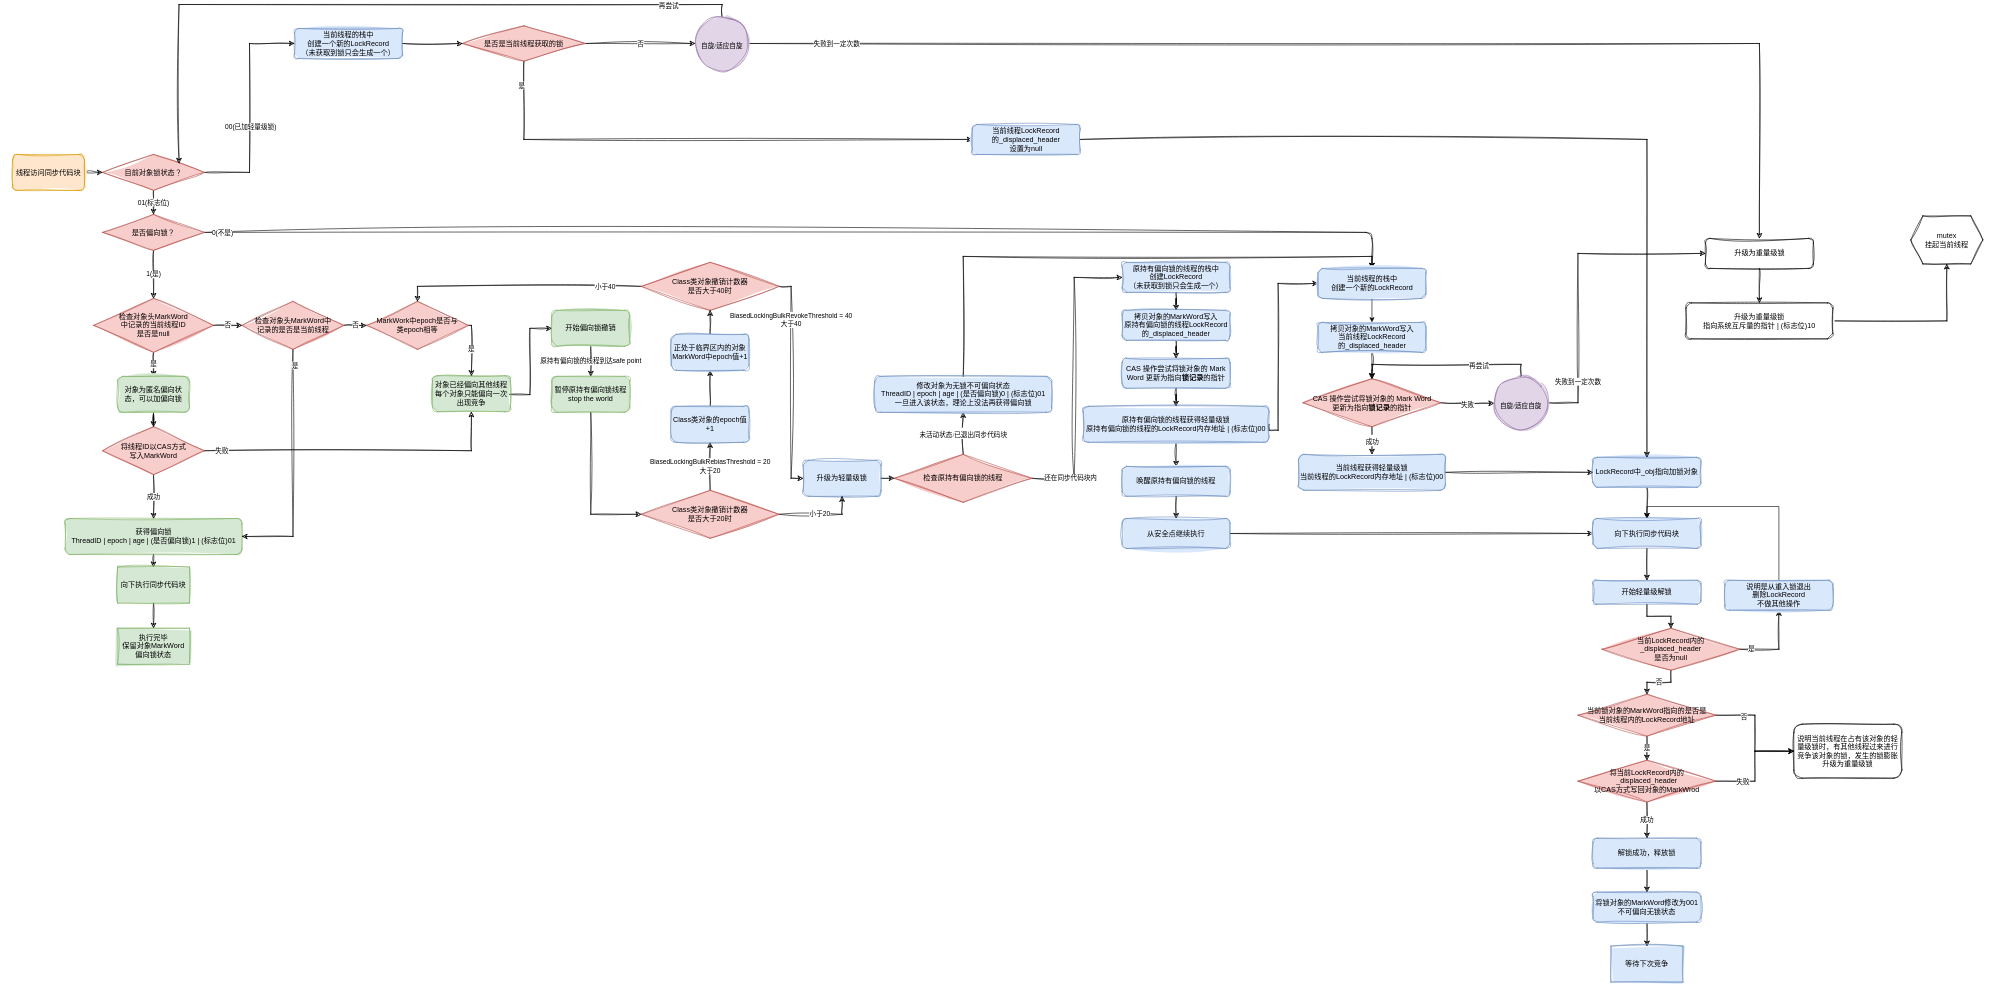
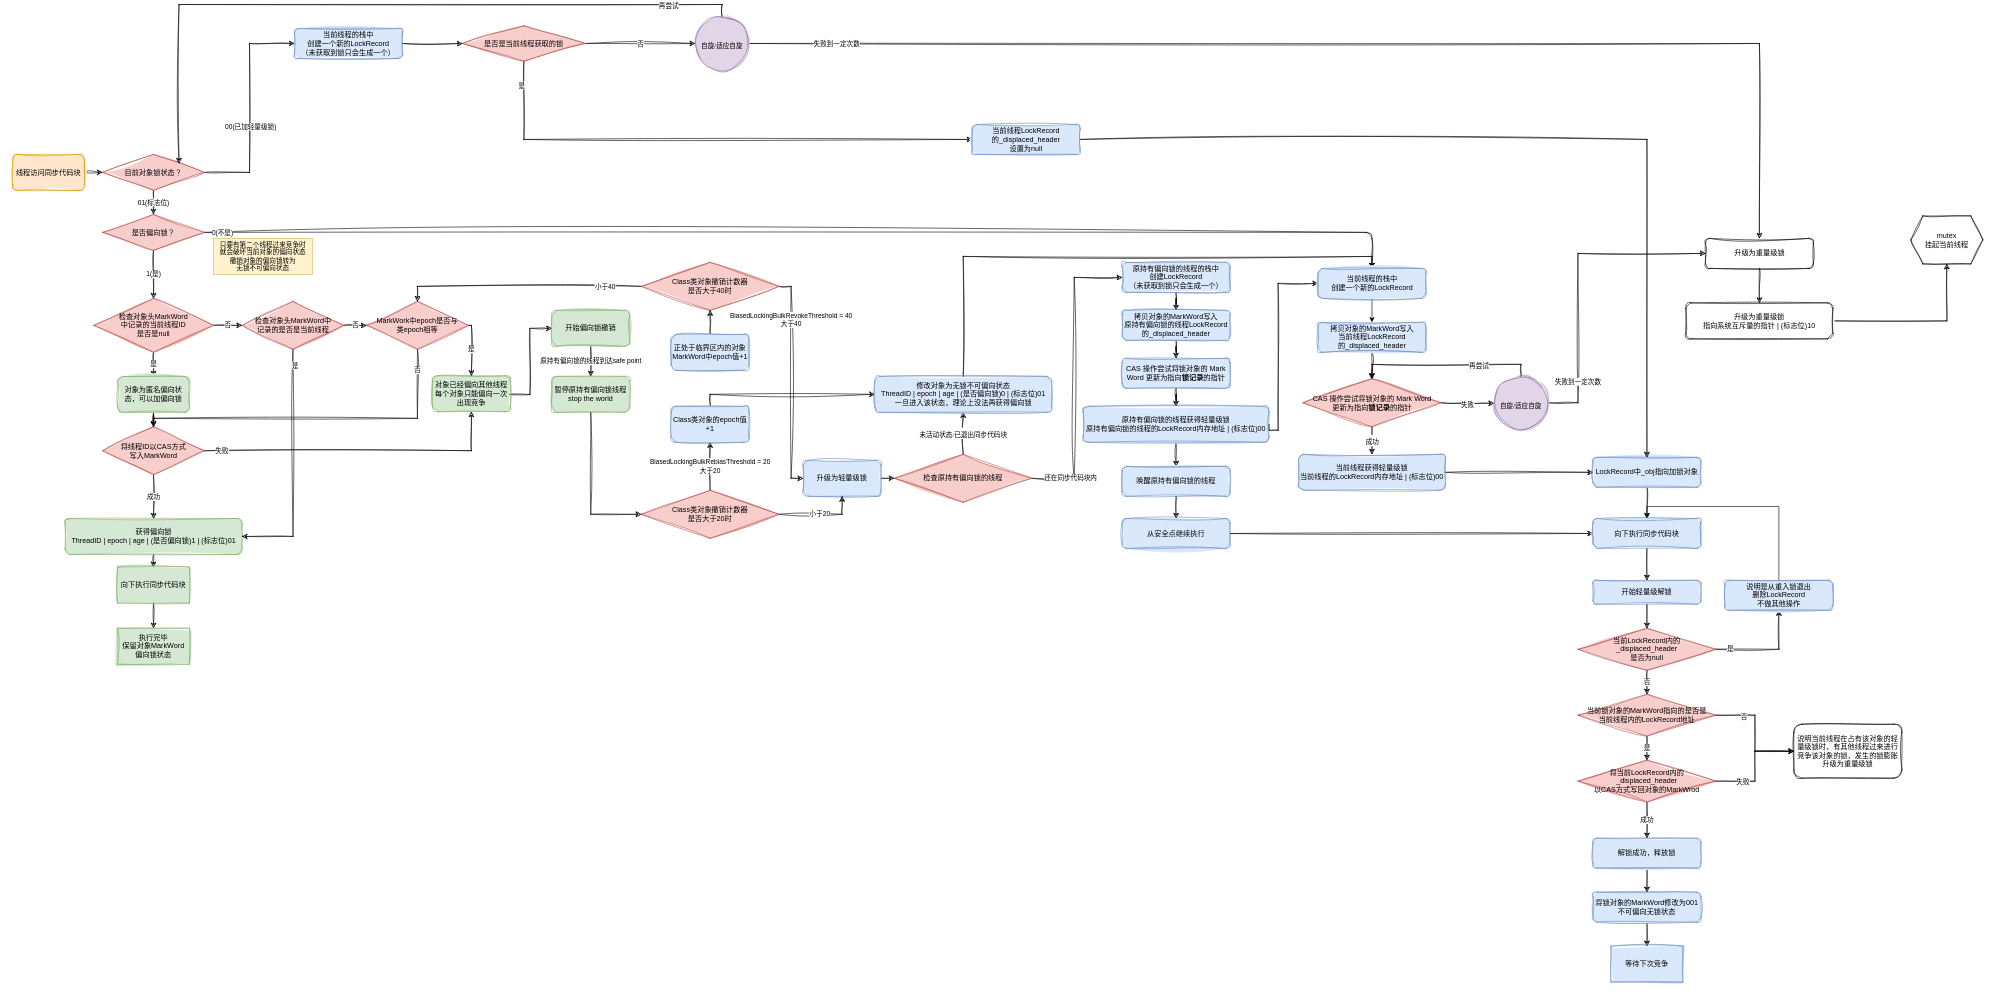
node "只要有第二个线程过来竞争时 就会破坏当前对象的偏向状态 撤销对象的偏向锁转为 无锁不可偏向状态": added
edge "Class类对象的epoch值+1" -> "正处于临界区内的对象MarkWord中epoch值+1": now "Class类对象的epoch值+1" -> "修改对象为无锁不可偏向状态 ThreadID | epoch | age | (是否偏向锁)0 | (标志位)01 一旦进入该状态，理论上没法再获得偏向锁"
edge "MarkWork中epoch是否与 类epoch相等" -> "将线程ID以CAS方式 写入MarkWord": added, label "否"
node "当前LockRecord内的 _displaced_header 是否为null": moved (1671, 650) -> (1647, 650)
